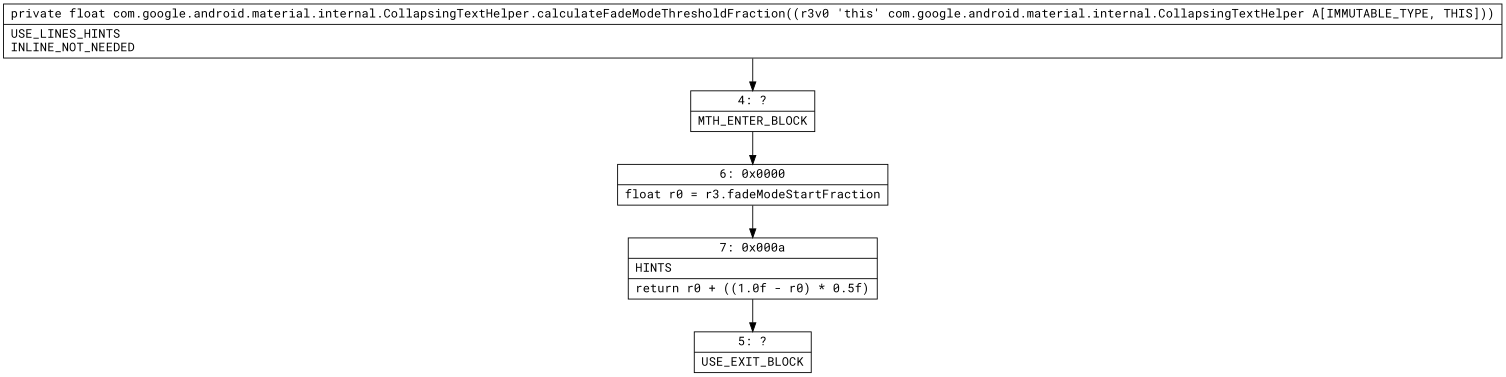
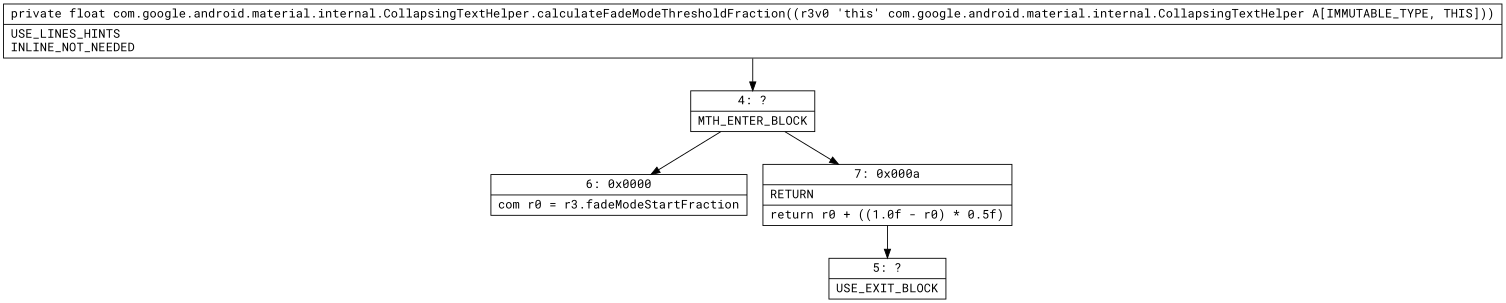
node "6: 0x0000": text "float r0 = r3.fadeModeStartFraction" -> "com r0 = r3.fadeModeStartFraction"
edge "6: 0x0000" -> "7: 0x000a": now "4: ?" -> "7: 0x000a"
node "7: 0x000a": text "HINTS" -> "RETURN"
